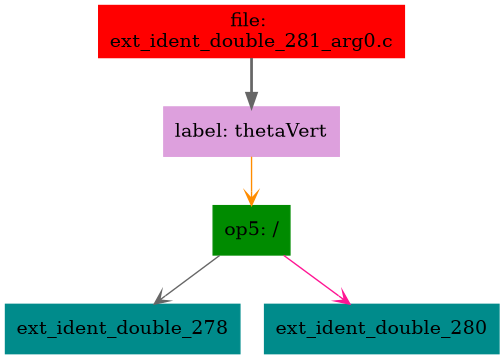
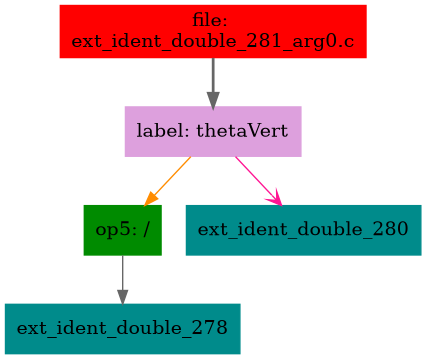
edge "label: thetaVert" -> "op5: /": arrowhead vee -> normal
edge "op5: /" -> "ext_ident_double_278": arrowhead vee -> normal
edge "op5: /" -> "ext_ident_double_280": now "label: thetaVert" -> "ext_ident_double_280"
